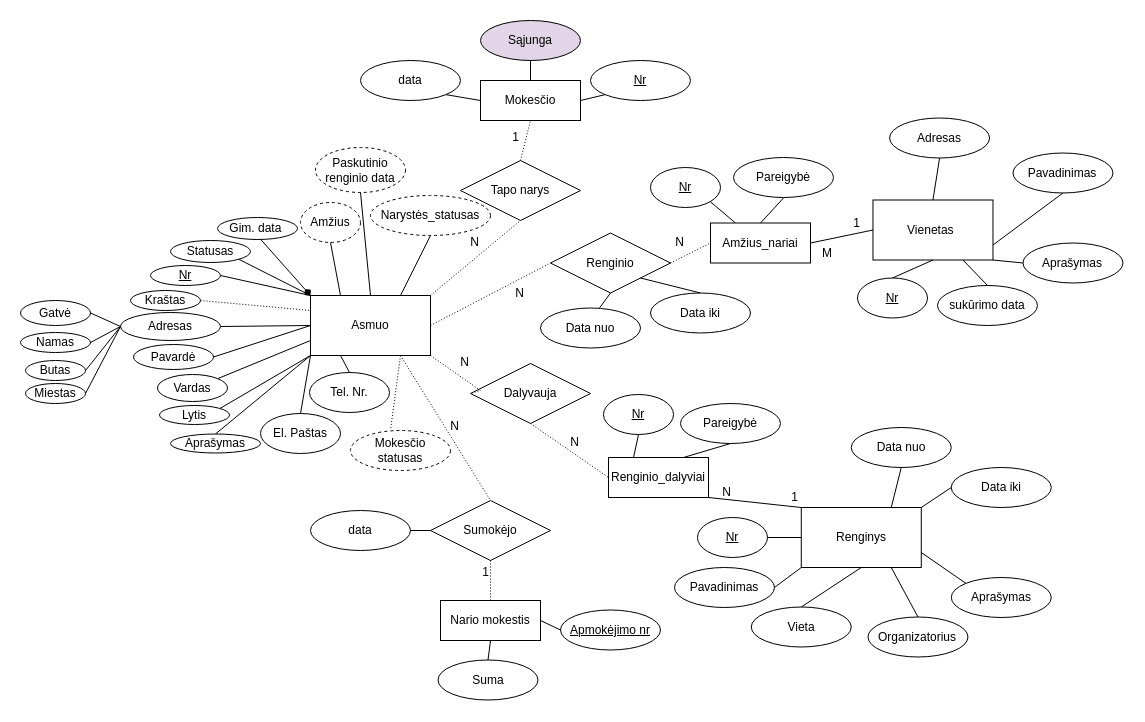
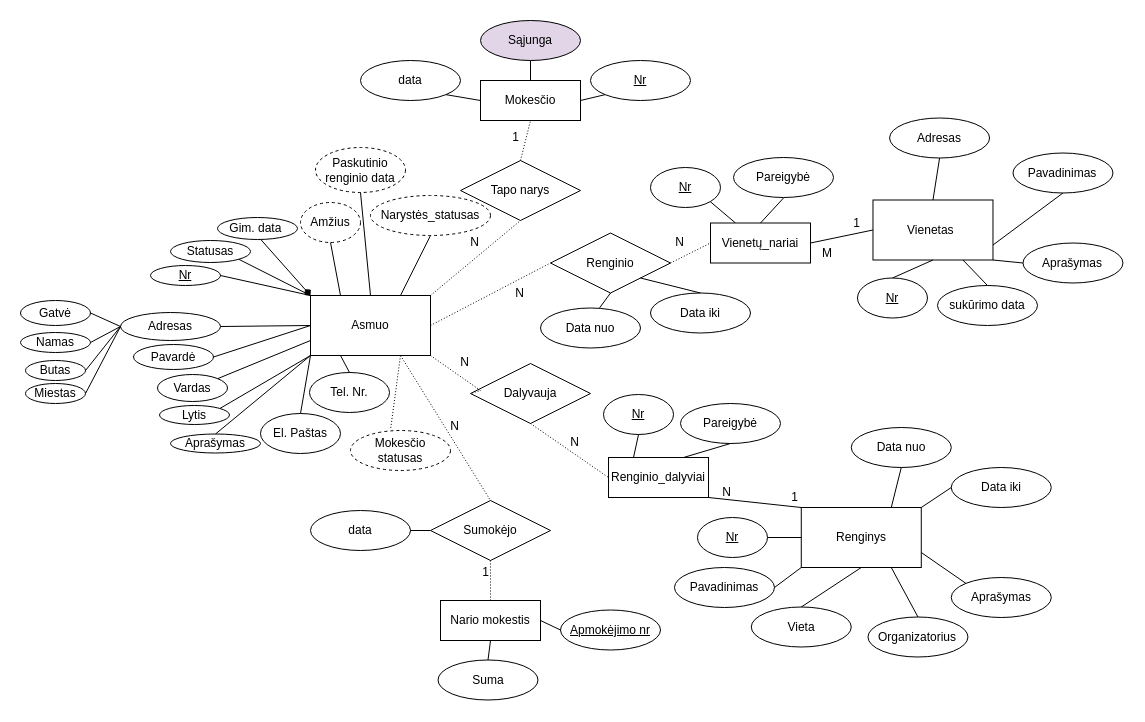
node "Amžius_nariai": label "Amžius_nariai" -> "Vienetų_nariai"
node "Kraštas": removed
edge "Kraštas" -- "Asmuo": removed
